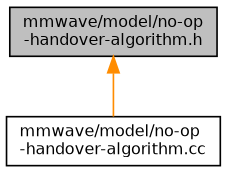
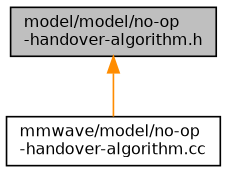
node "mmwave/model/no-op -handover-algorithm.h": label "mmwave/model/no-op -handover-algorithm.h" -> "model/model/no-op -handover-algorithm.h"
